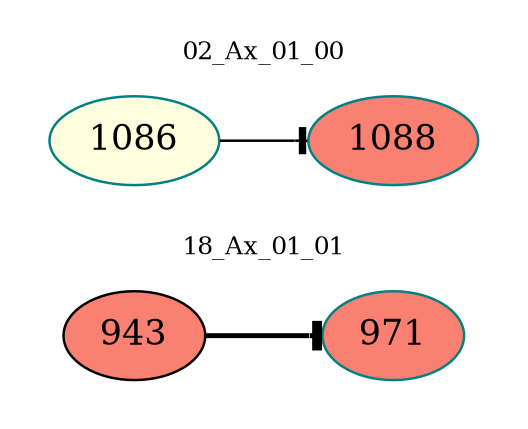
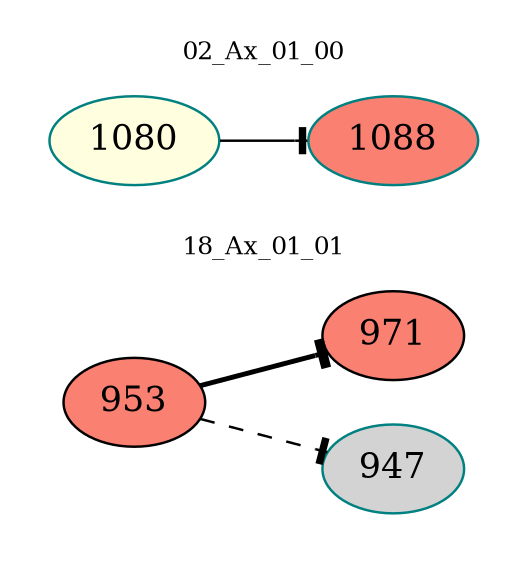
node "1086": label "1086" -> "1080"
node "943": label "943" -> "953"
node "971": color teal -> black
node "947": added
